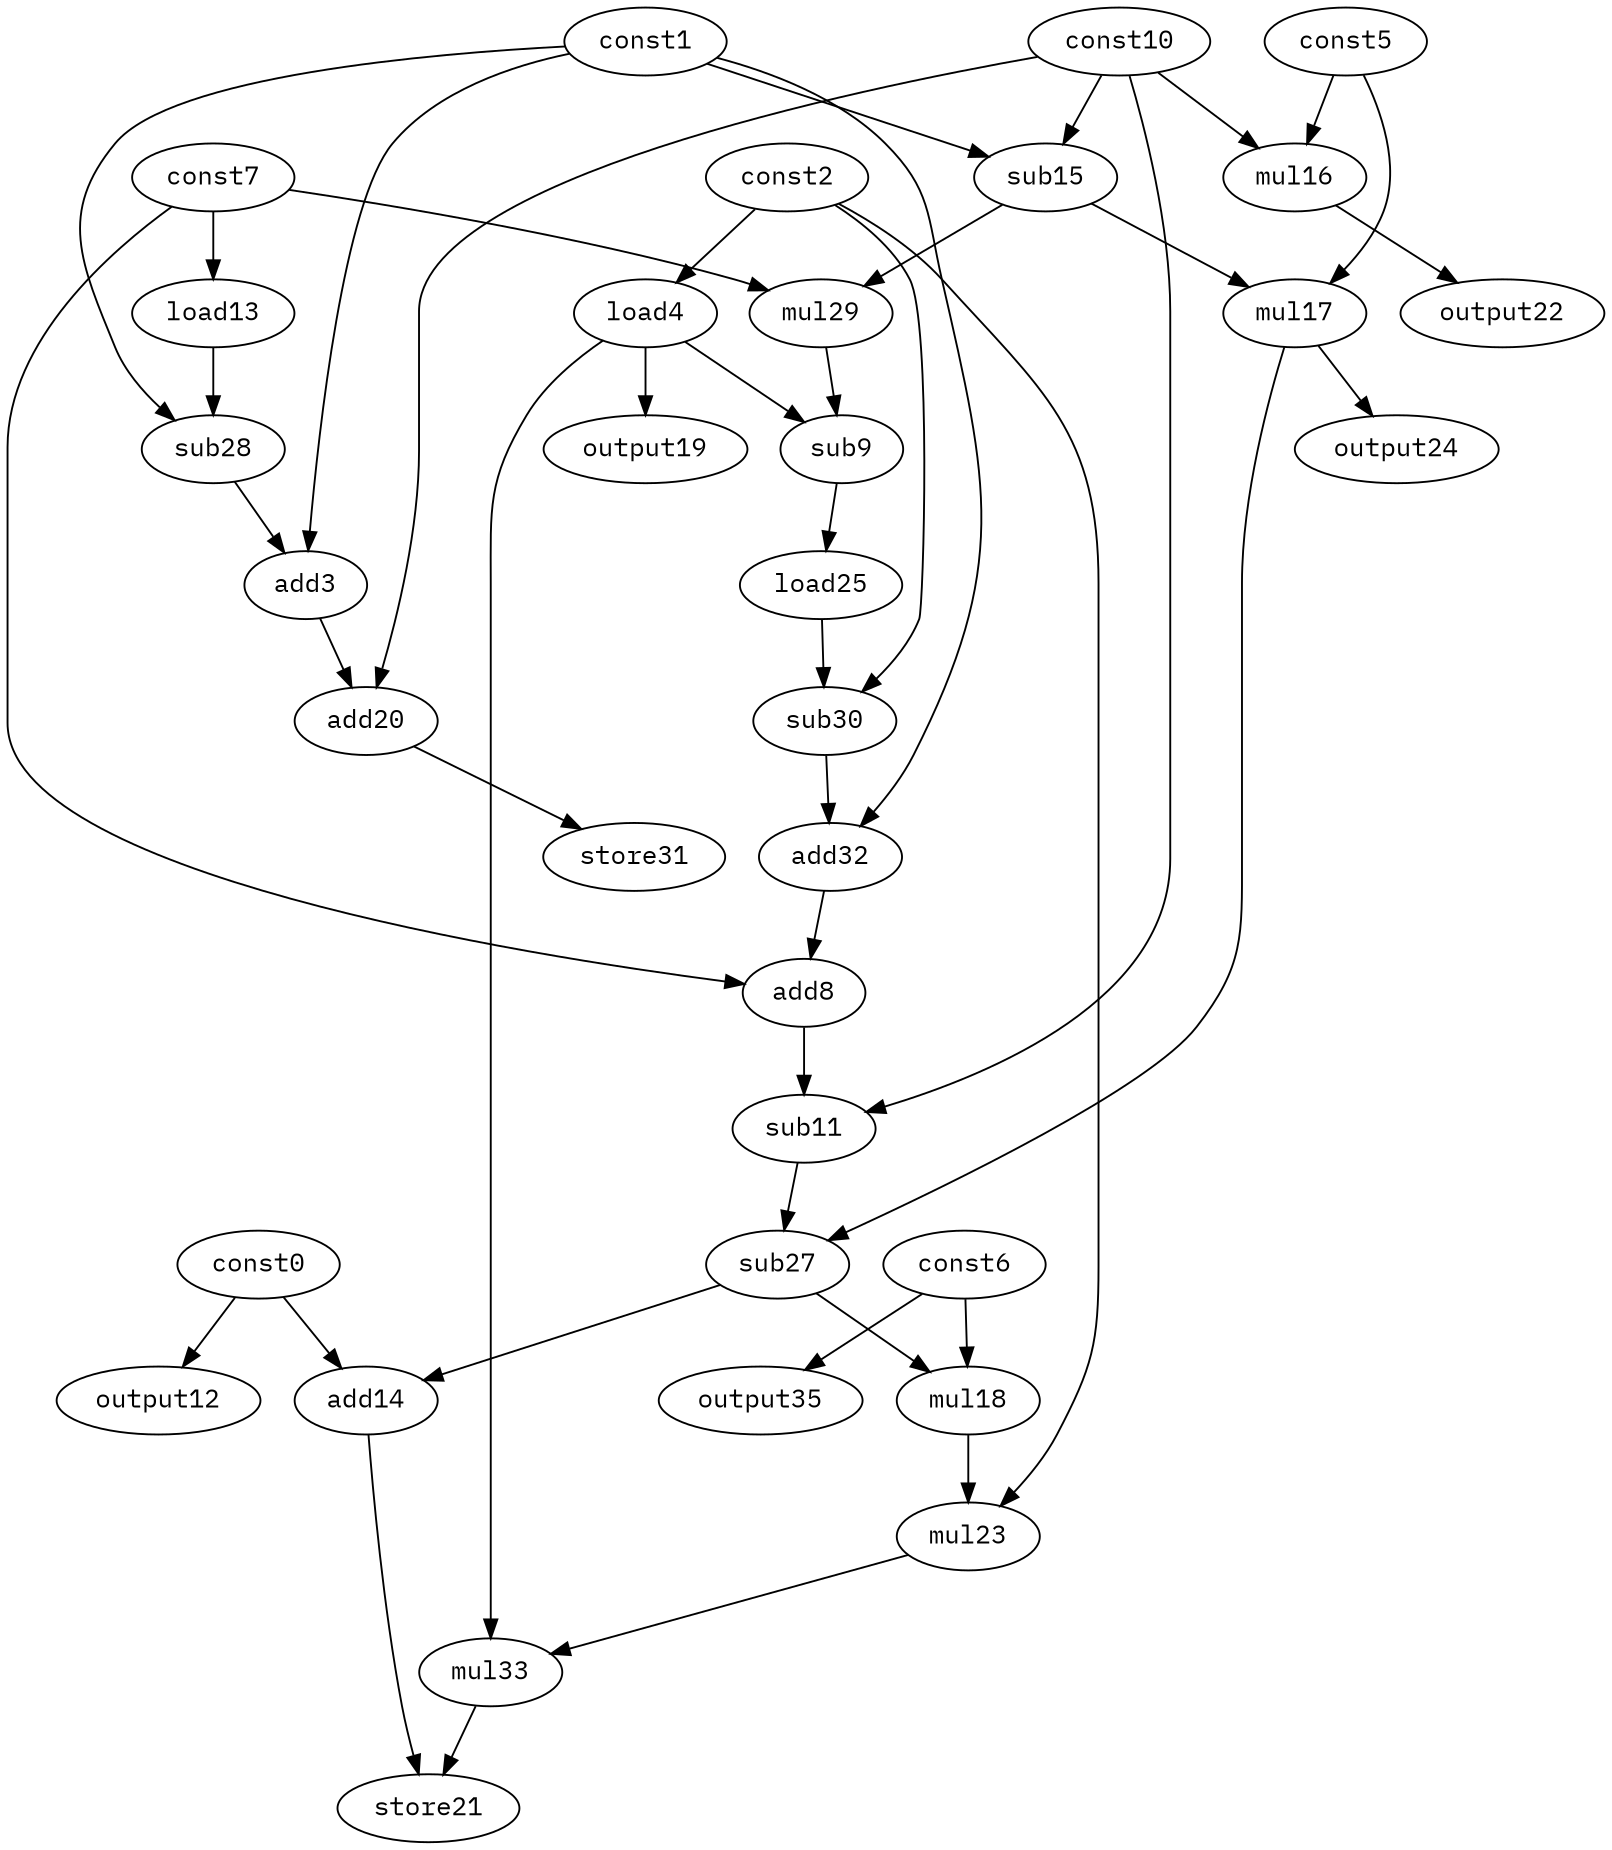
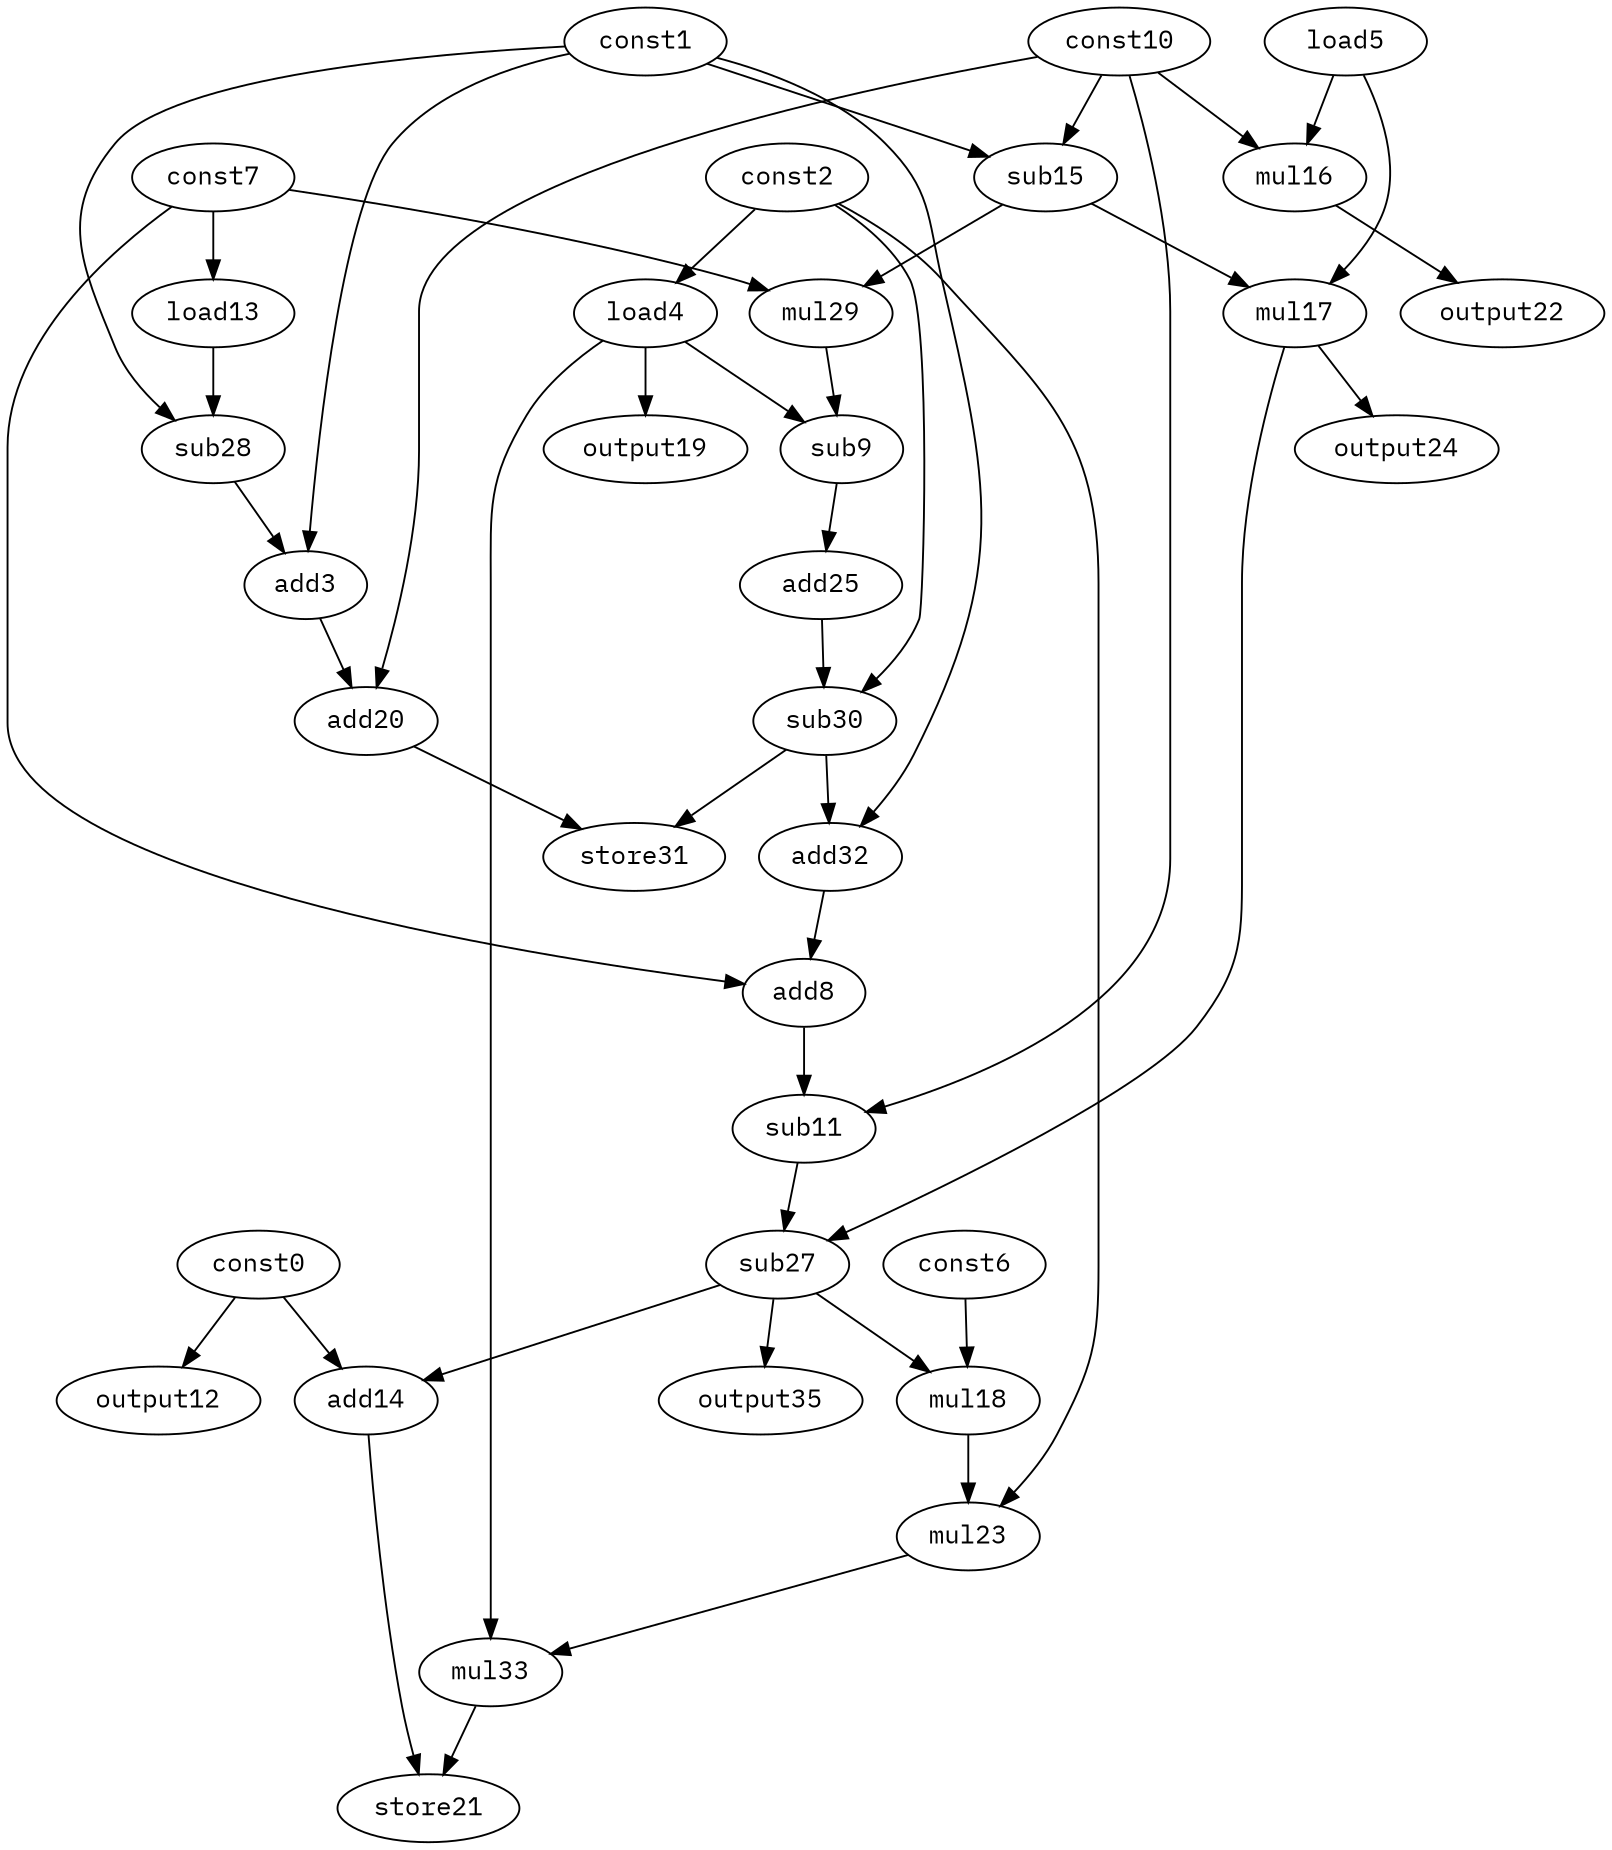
node "const5": label "const5" -> "load5"
node "load25": label "load25" -> "add25"
edge "sub30" -> "store31": added
edge "const6" -> "output35": now "sub27" -> "output35"
